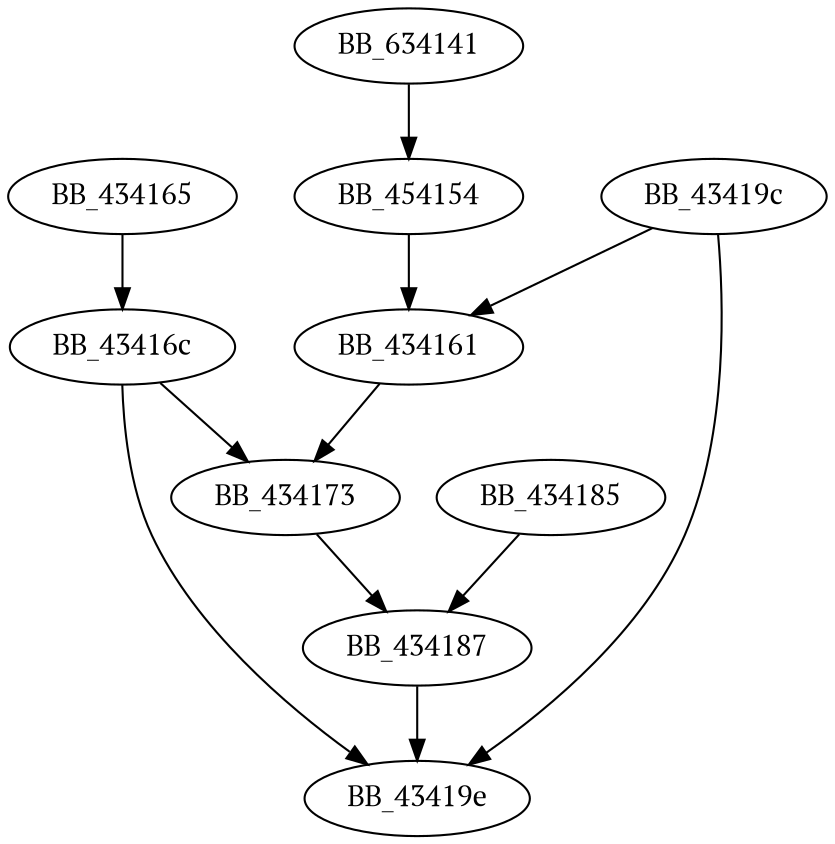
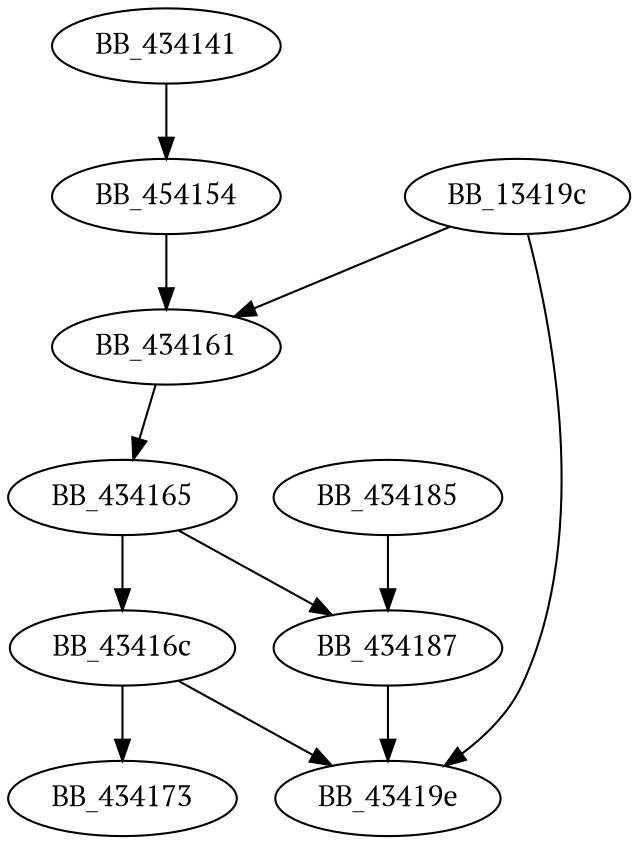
node "BB_634141": label "BB_634141" -> "BB_434141"
node "BB_43419c": label "BB_43419c" -> "BB_13419c"
edge "BB_434161" -> "BB_434173": now "BB_434161" -> "BB_434165"
edge "BB_434173" -> "BB_434187": now "BB_434165" -> "BB_434187"
